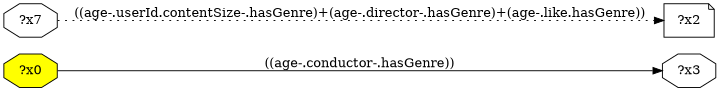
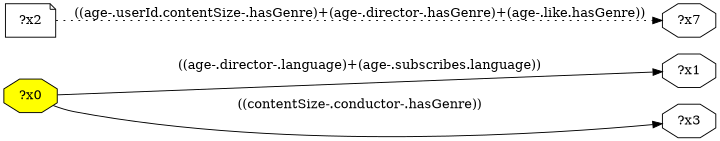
edge "?x7" -> "?x2": reversed
edge "?x0" -> "?x3": label "((age-.conductor-.hasGenre))" -> "((contentSize-.conductor-.hasGenre))"
node "?x1": added
